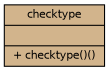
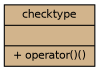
node "checktype": text "+ checktype()()" -> "+ operator()()"
